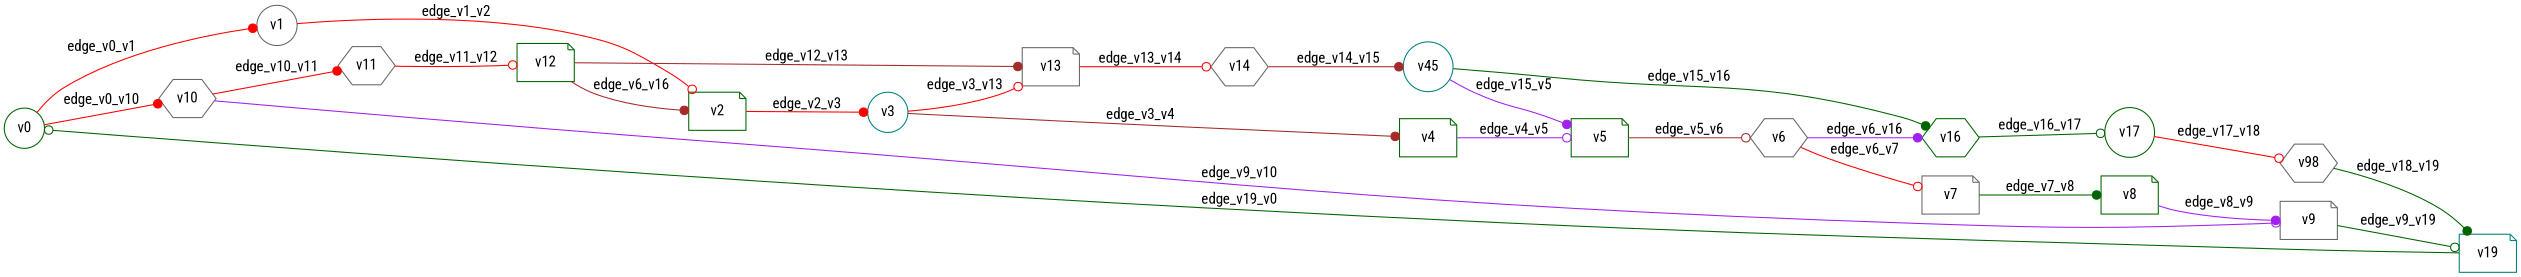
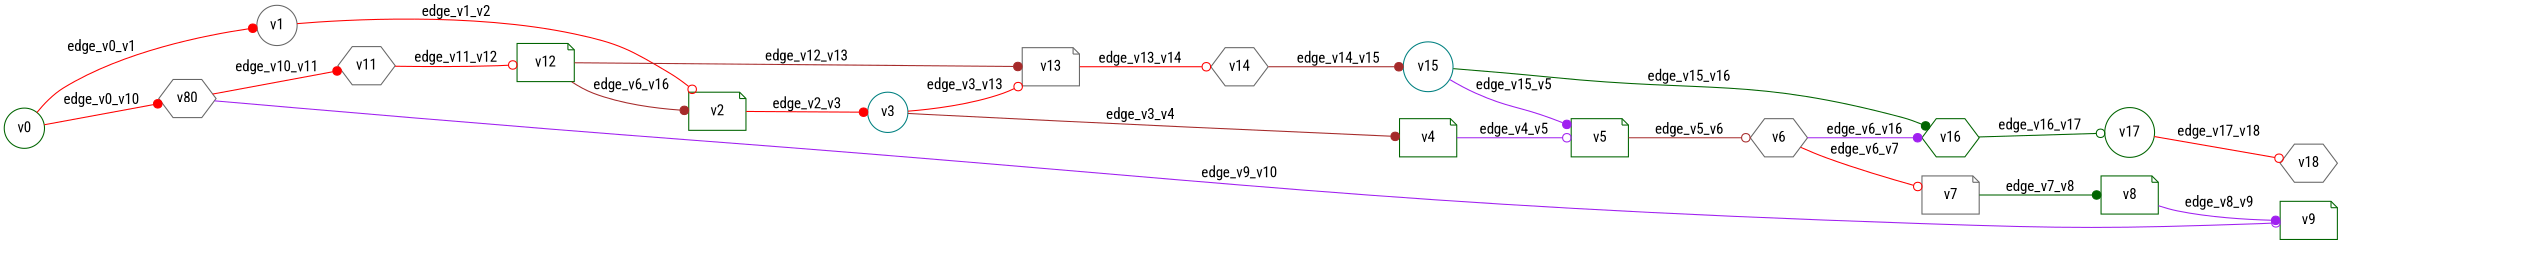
node "v45": label "v45" -> "v15"
node "v10": label "v10" -> "v80"
node "v98": label "v98" -> "v18"
node "v9": color gray40 -> darkgreen
node "v19": removed
